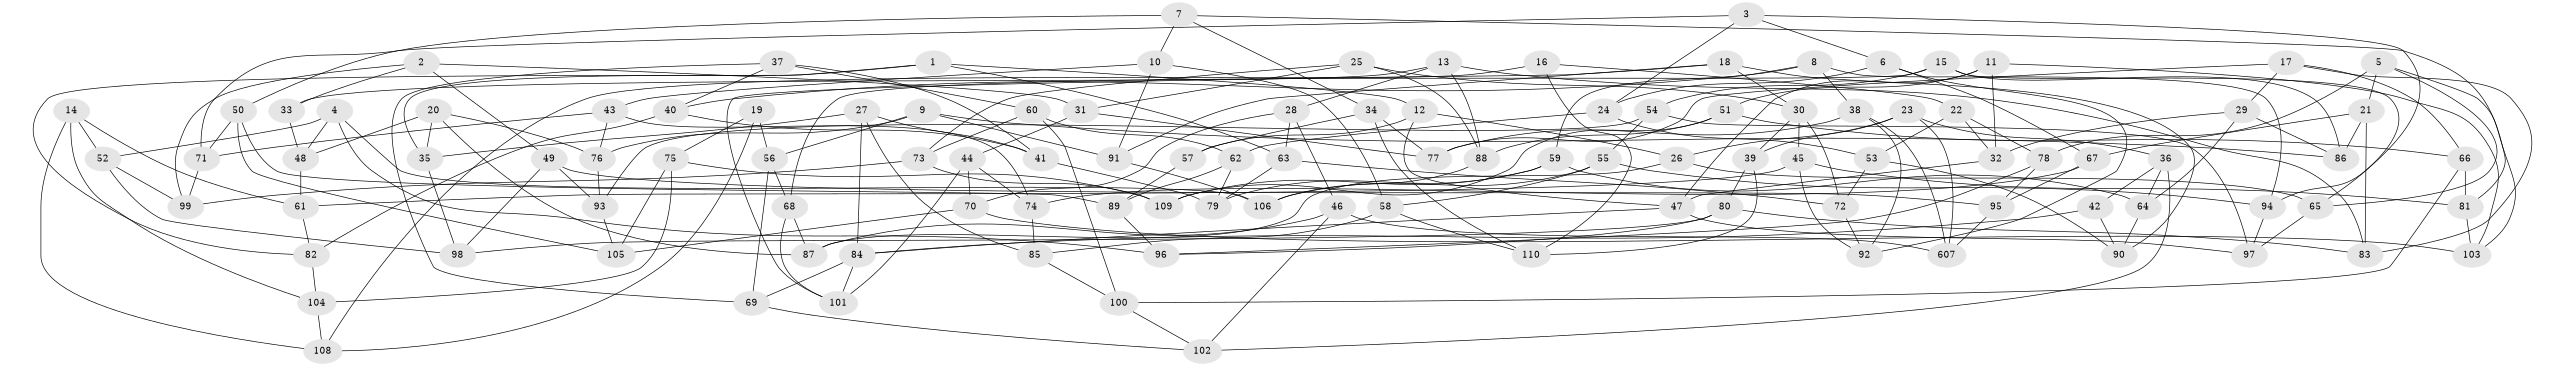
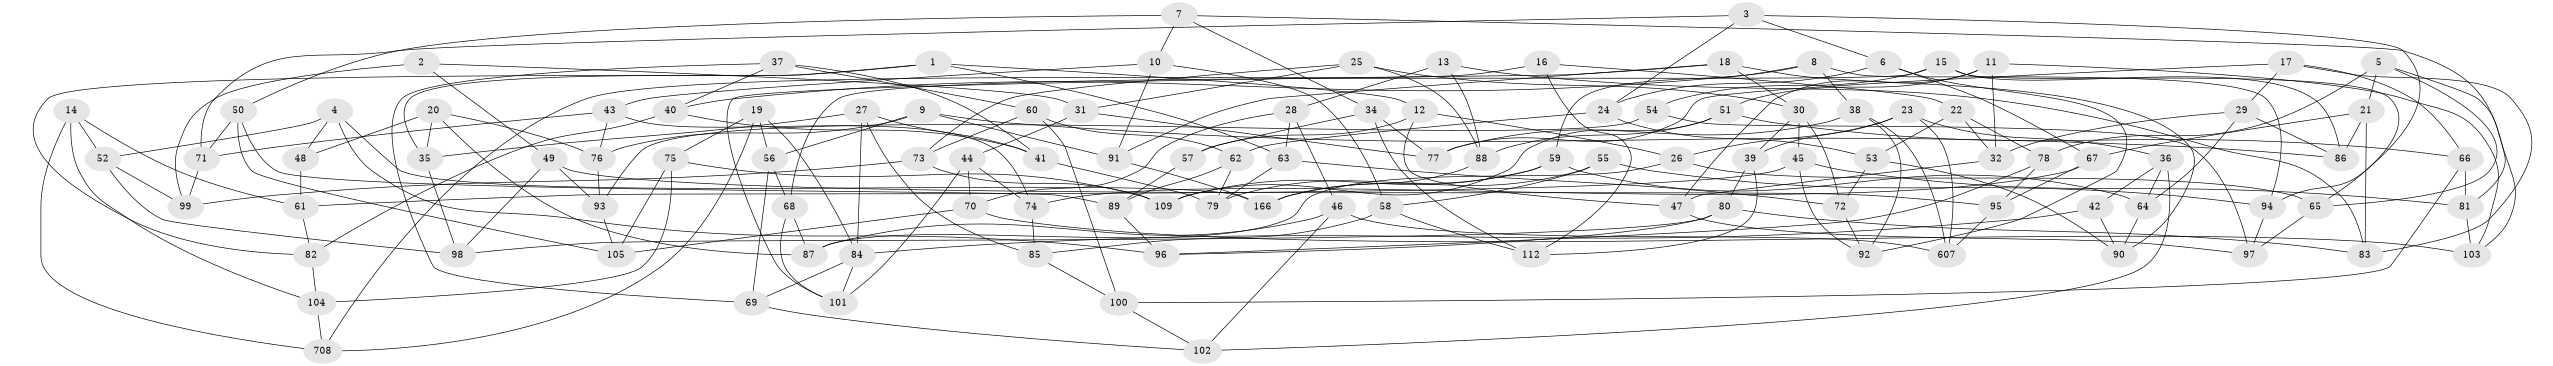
node "33": removed
edge "54" -- "55": removed
node "106": label "106" -> "166"
edge "47" -- "84": now "19" -- "84"
node "110": label "110" -> "112"
node "108": label "108" -> "708"
